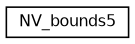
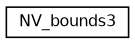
node "NV_bounds5": label "NV_bounds5" -> "NV_bounds3"
